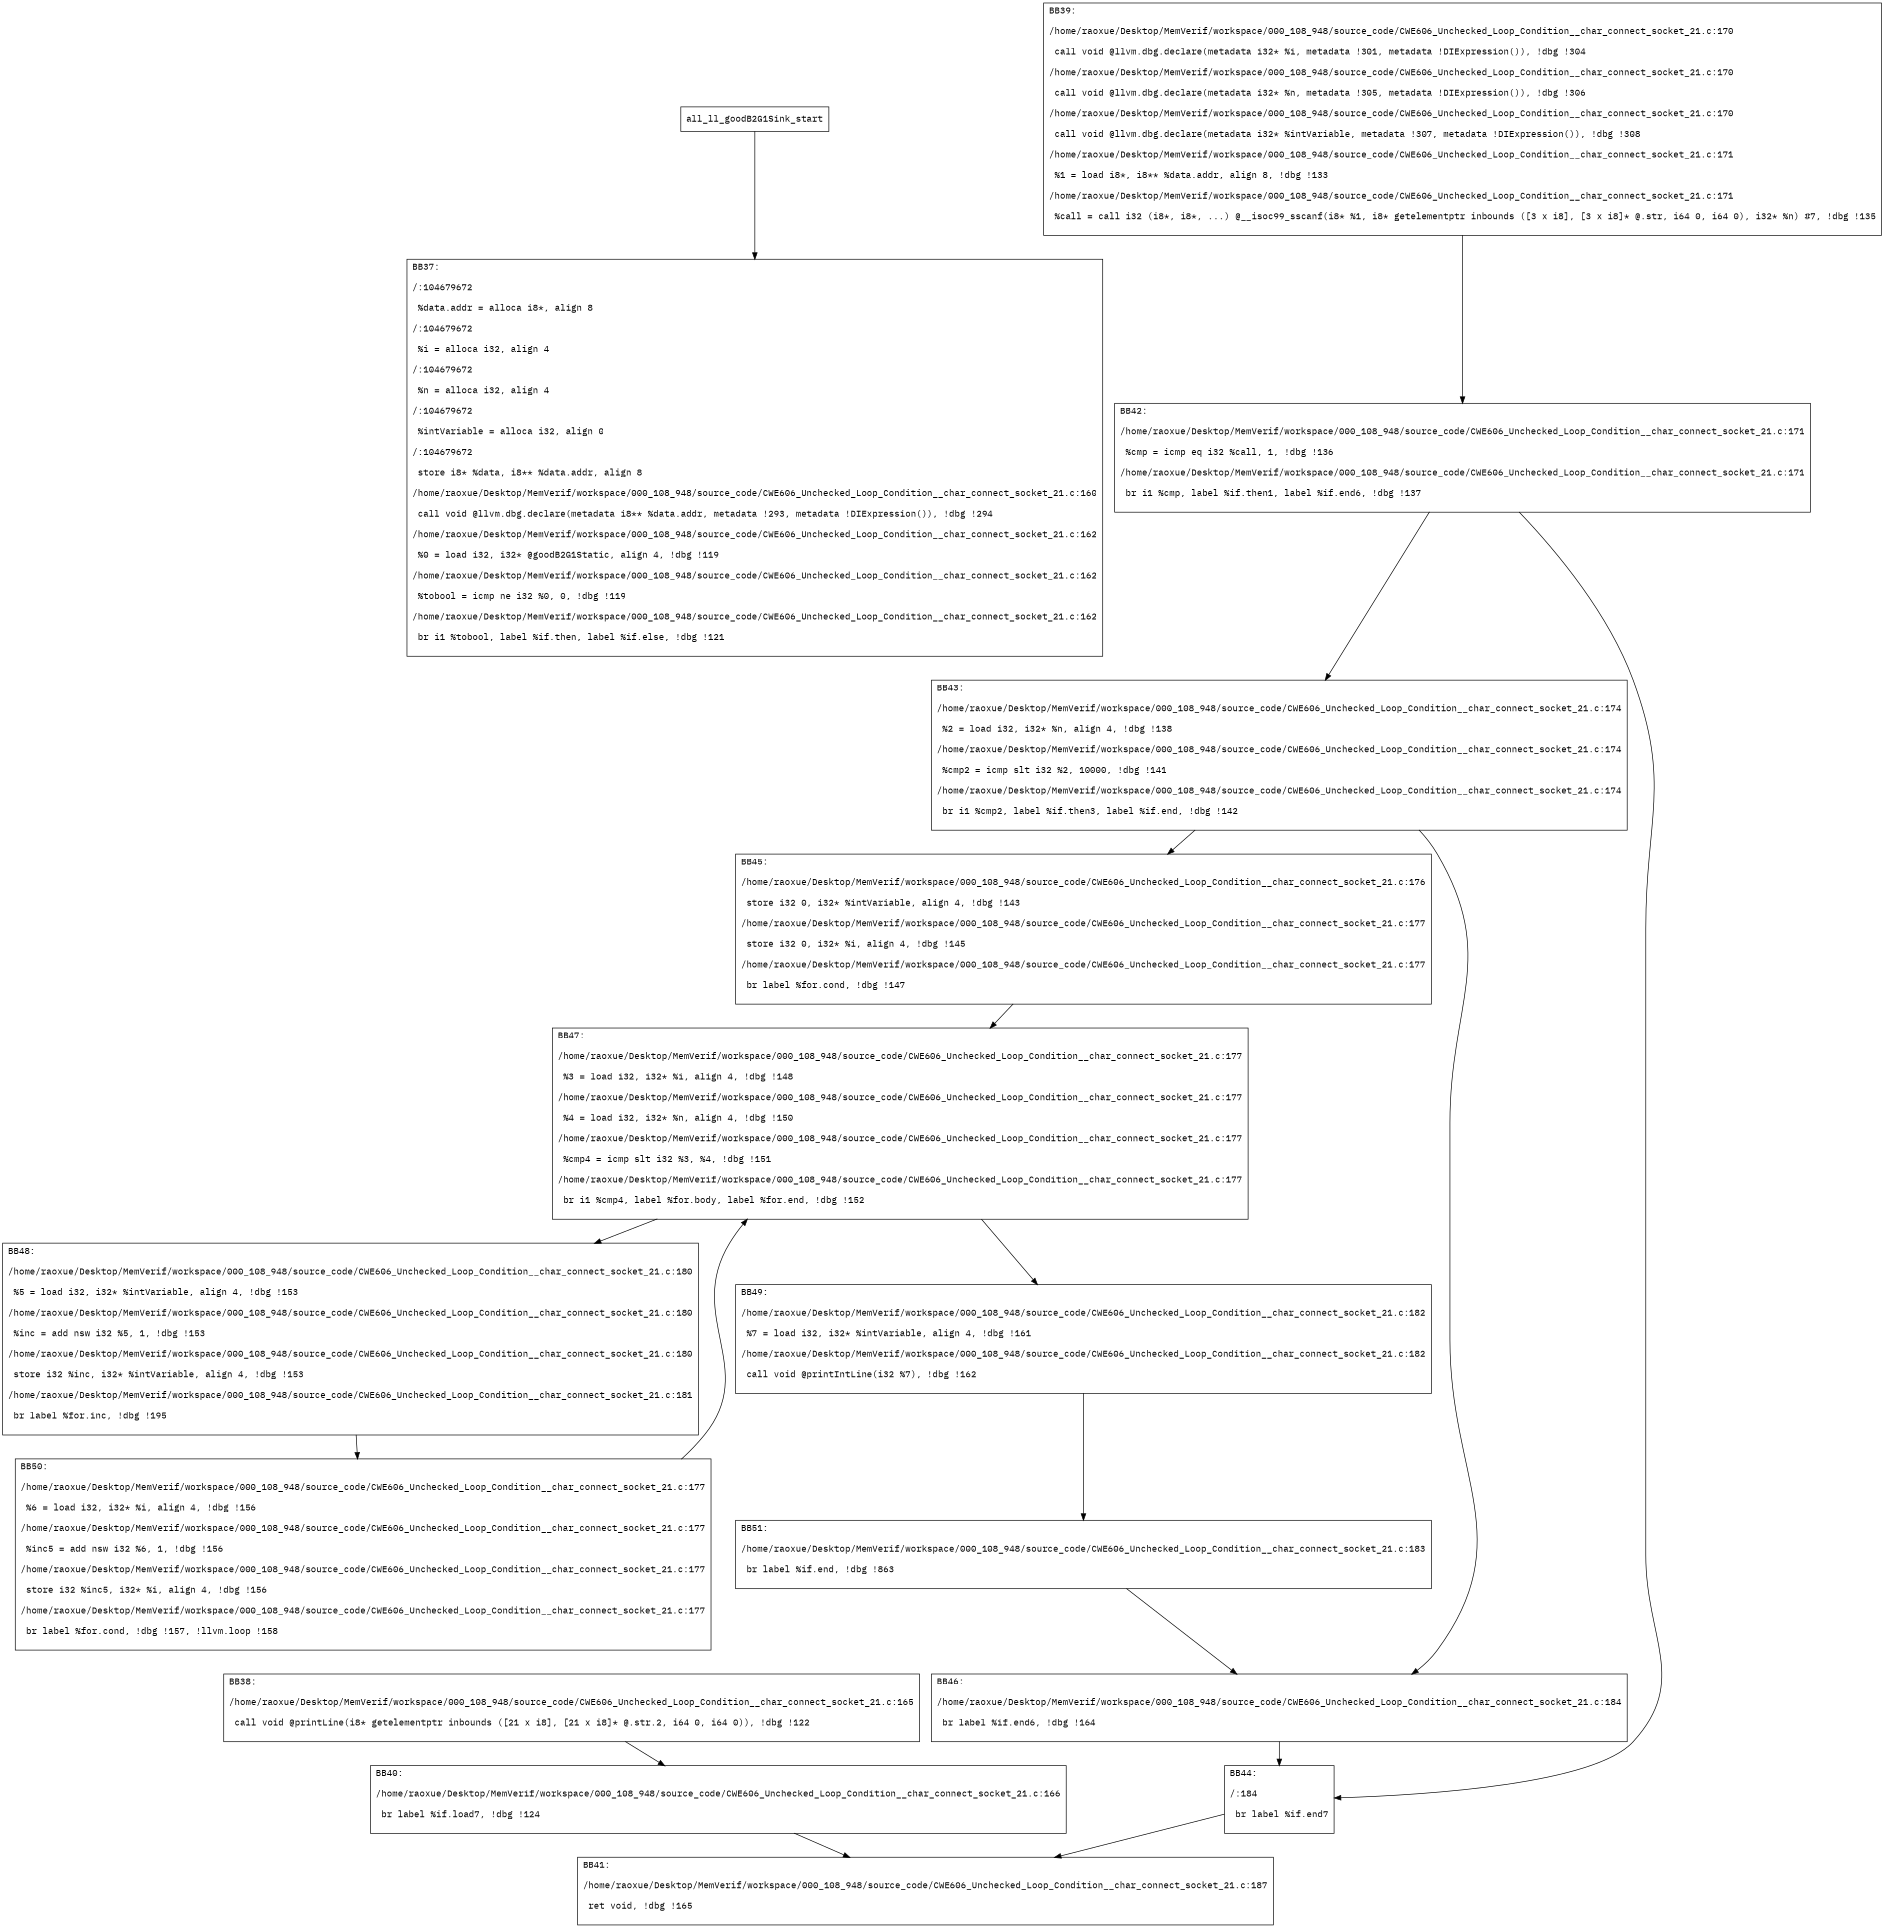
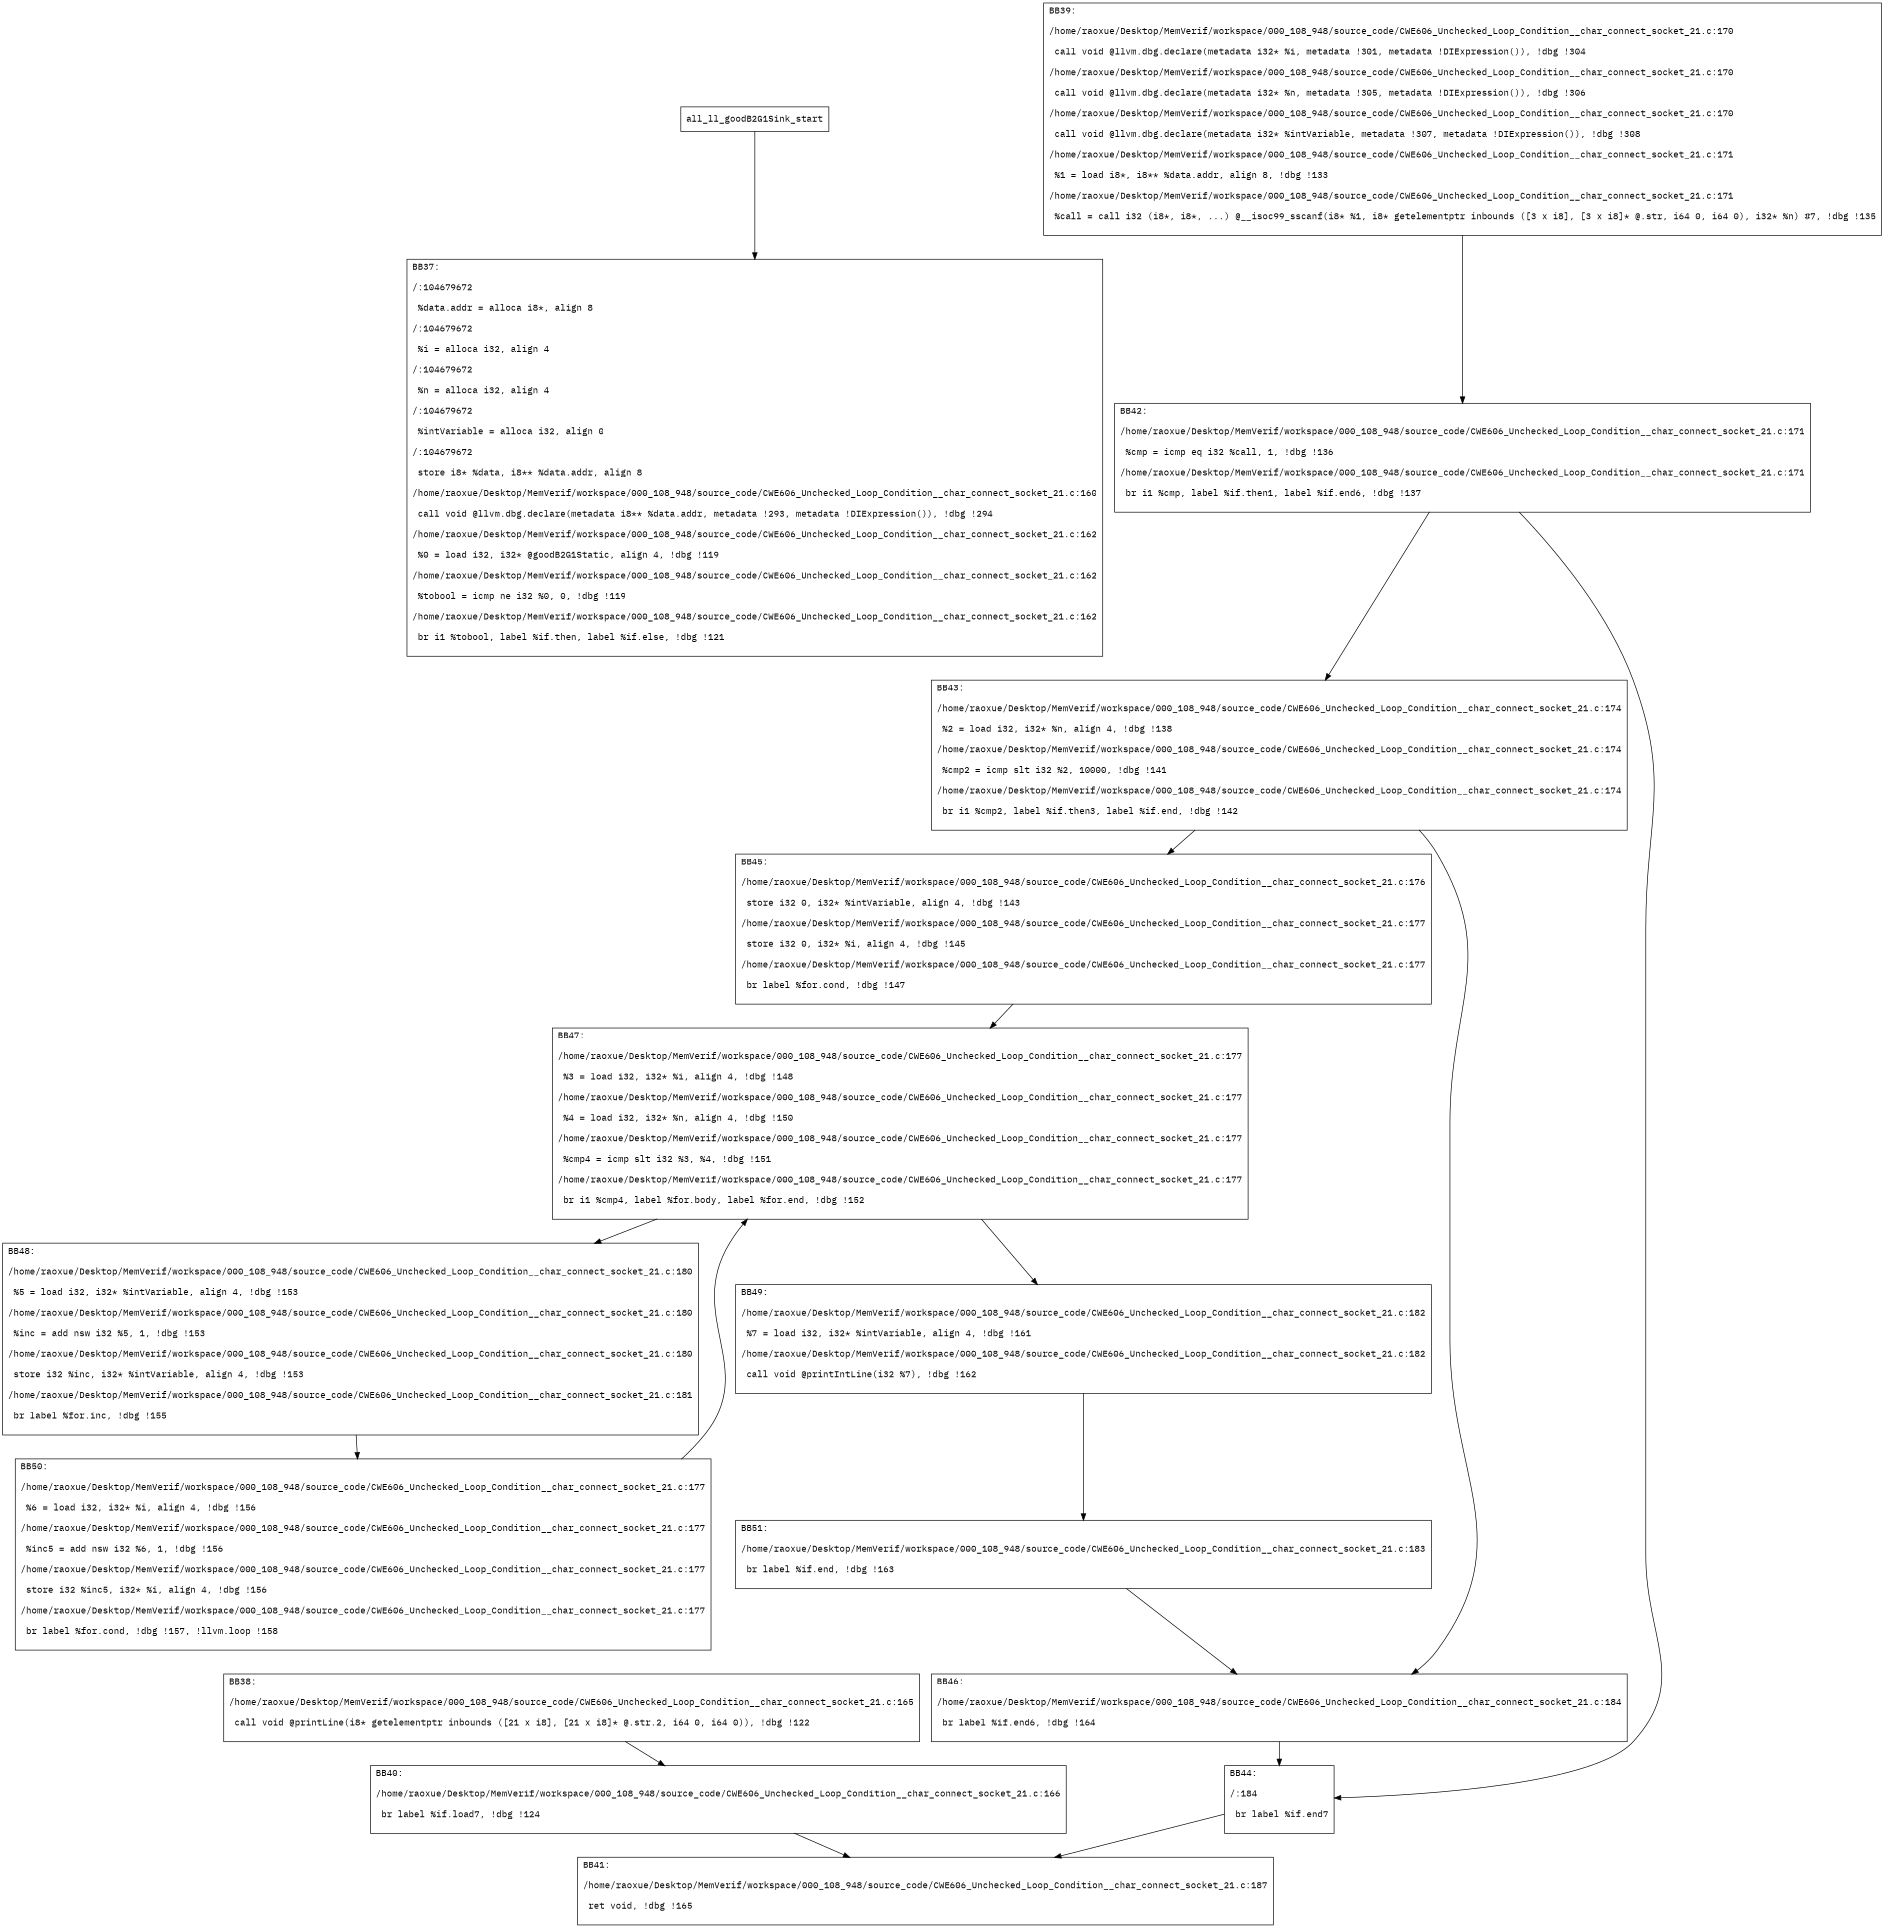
node "BB48:": text "br label %for.inc, !dbg !195" -> "br label %for.inc, !dbg !155"
node "BB51:": text "br label %if.end, !dbg !863" -> "br label %if.end, !dbg !163"
